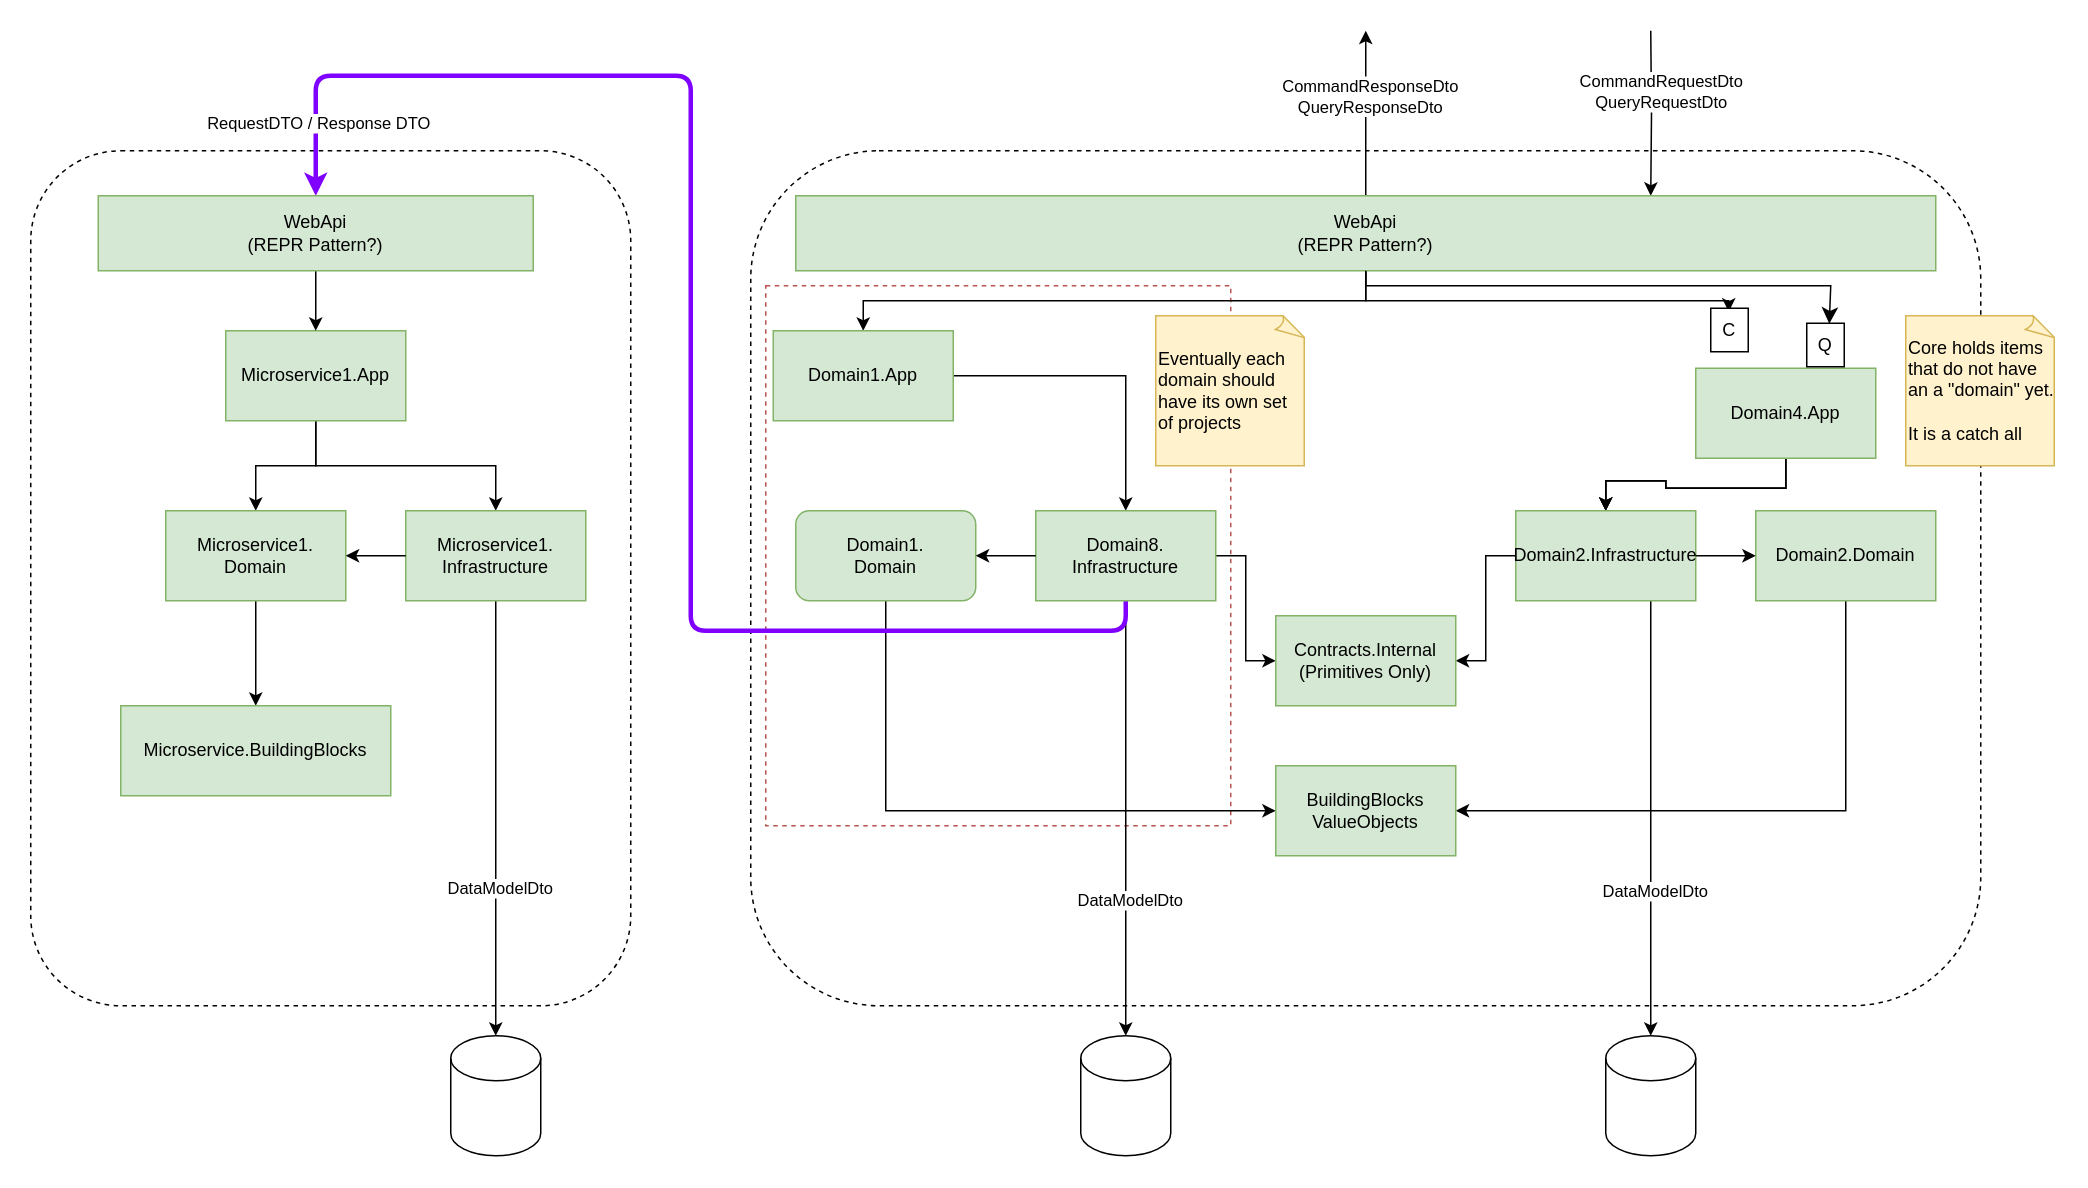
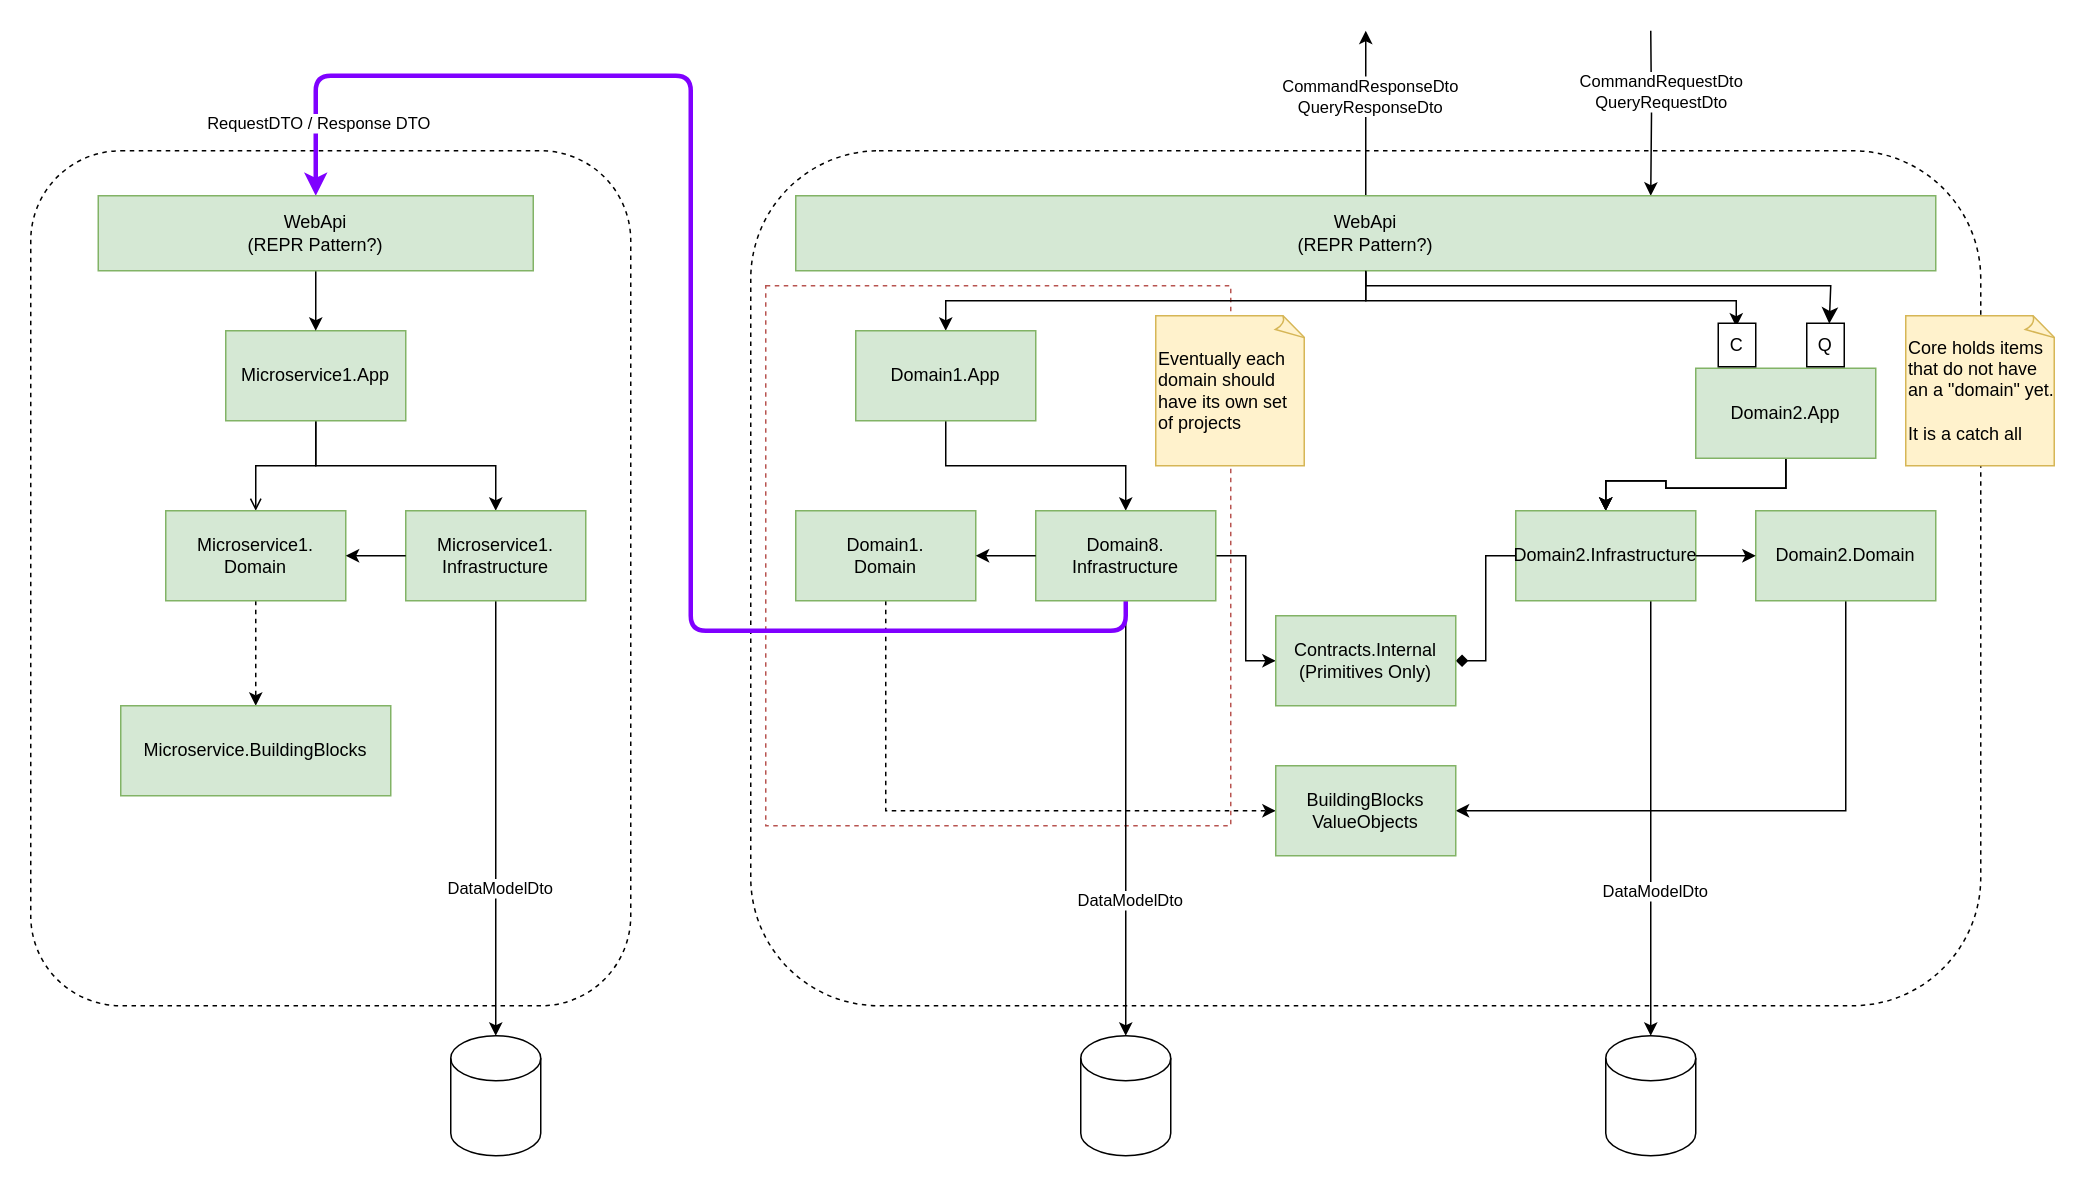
node "C": moved (1730, 330) -> (1737, 345)
node "Domain1.App": moved (863, 376) -> (946, 376)
node "Domain4.App": label "Domain4.App" -> "Domain2.App"
edge "Microservice1.App" -> "Microservice1. Domain": arrowhead classic -> open
node "Domain1. Domain": shape rounded rectangle -> rectangle
edge "Microservice1. Domain" -> "Microservice.BuildingBlocks": style solid -> dashed
edge "Domain2.Infrastructure" -> "Contracts.Internal (Primitives Only)": arrowhead classic -> diamond
edge "Domain1. Domain" -> "BuildingBlocks ValueObjects": style solid -> dashed
